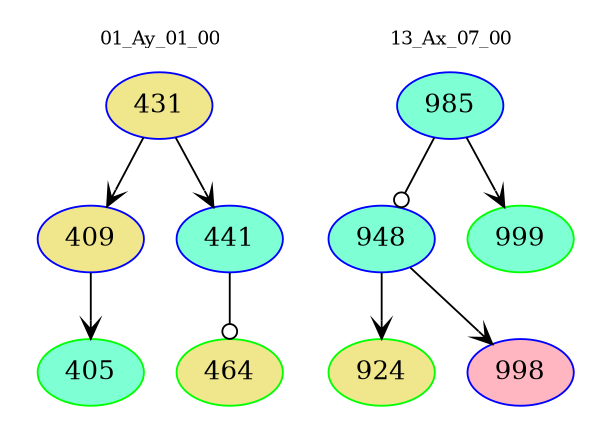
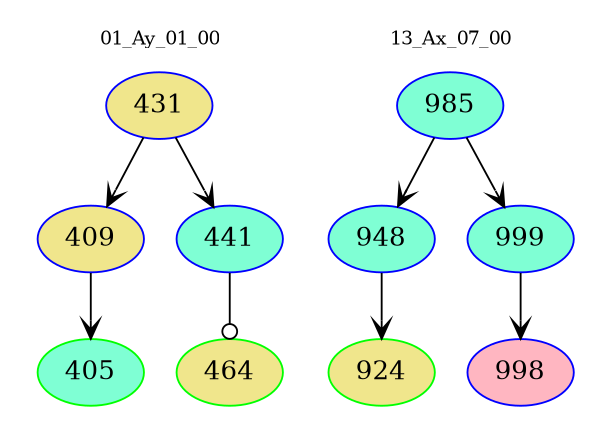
edge "985" -> "948": arrowhead odot -> vee
node "999": color green -> blue
edge "948" -> "998": now "999" -> "998"
